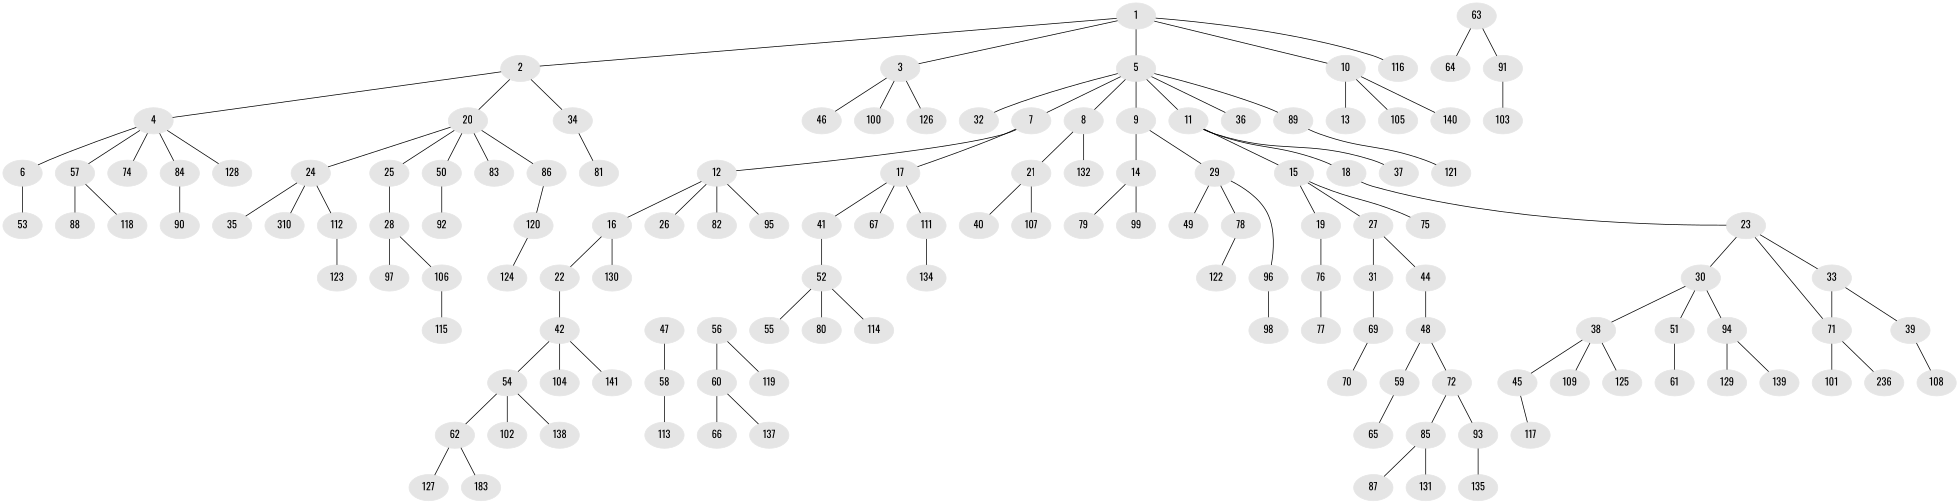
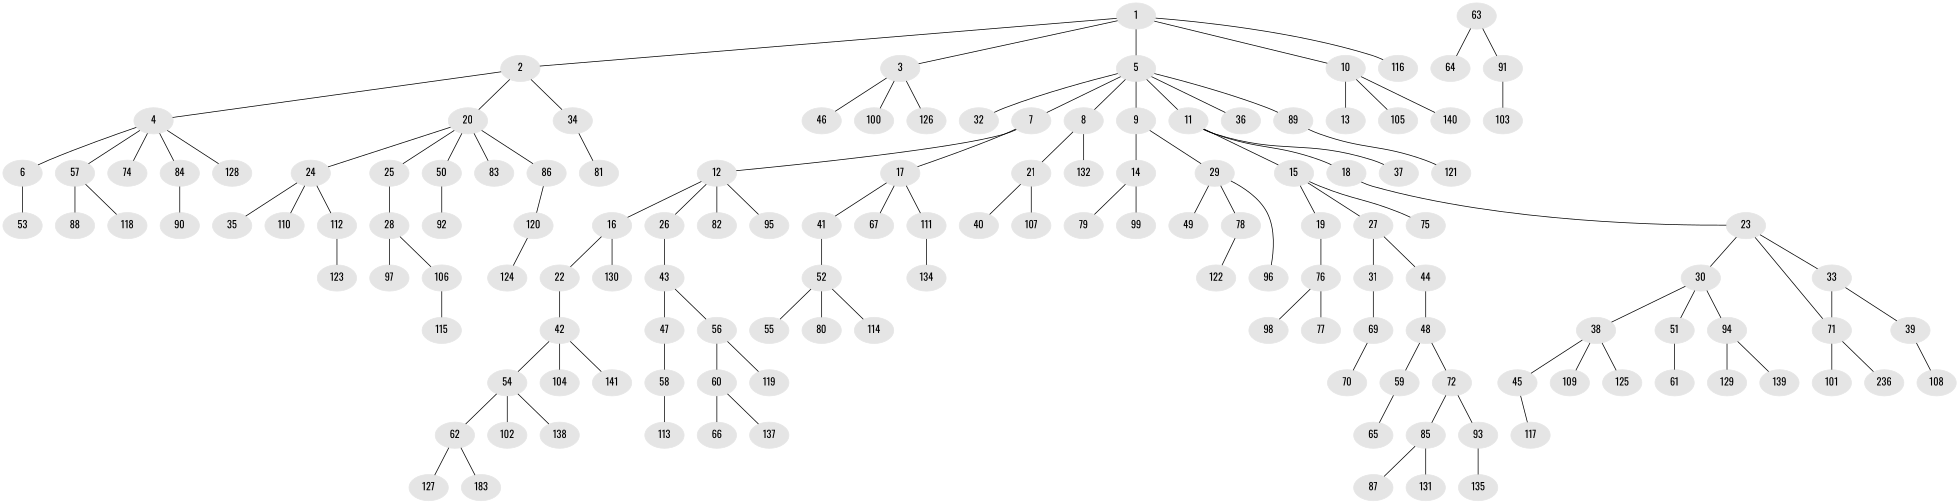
node "310": label "310" -> "110"
node "43": added
edge "96" -- "98": now "76" -- "98"
